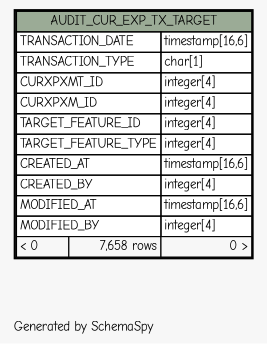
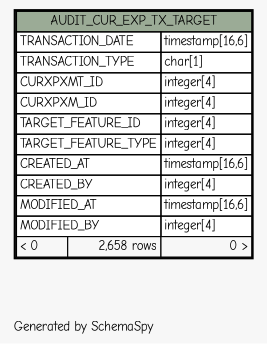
node "AUDIT_CUR_EXP_TX_TARGET": text "7,658 rows" -> "2,658 rows"
